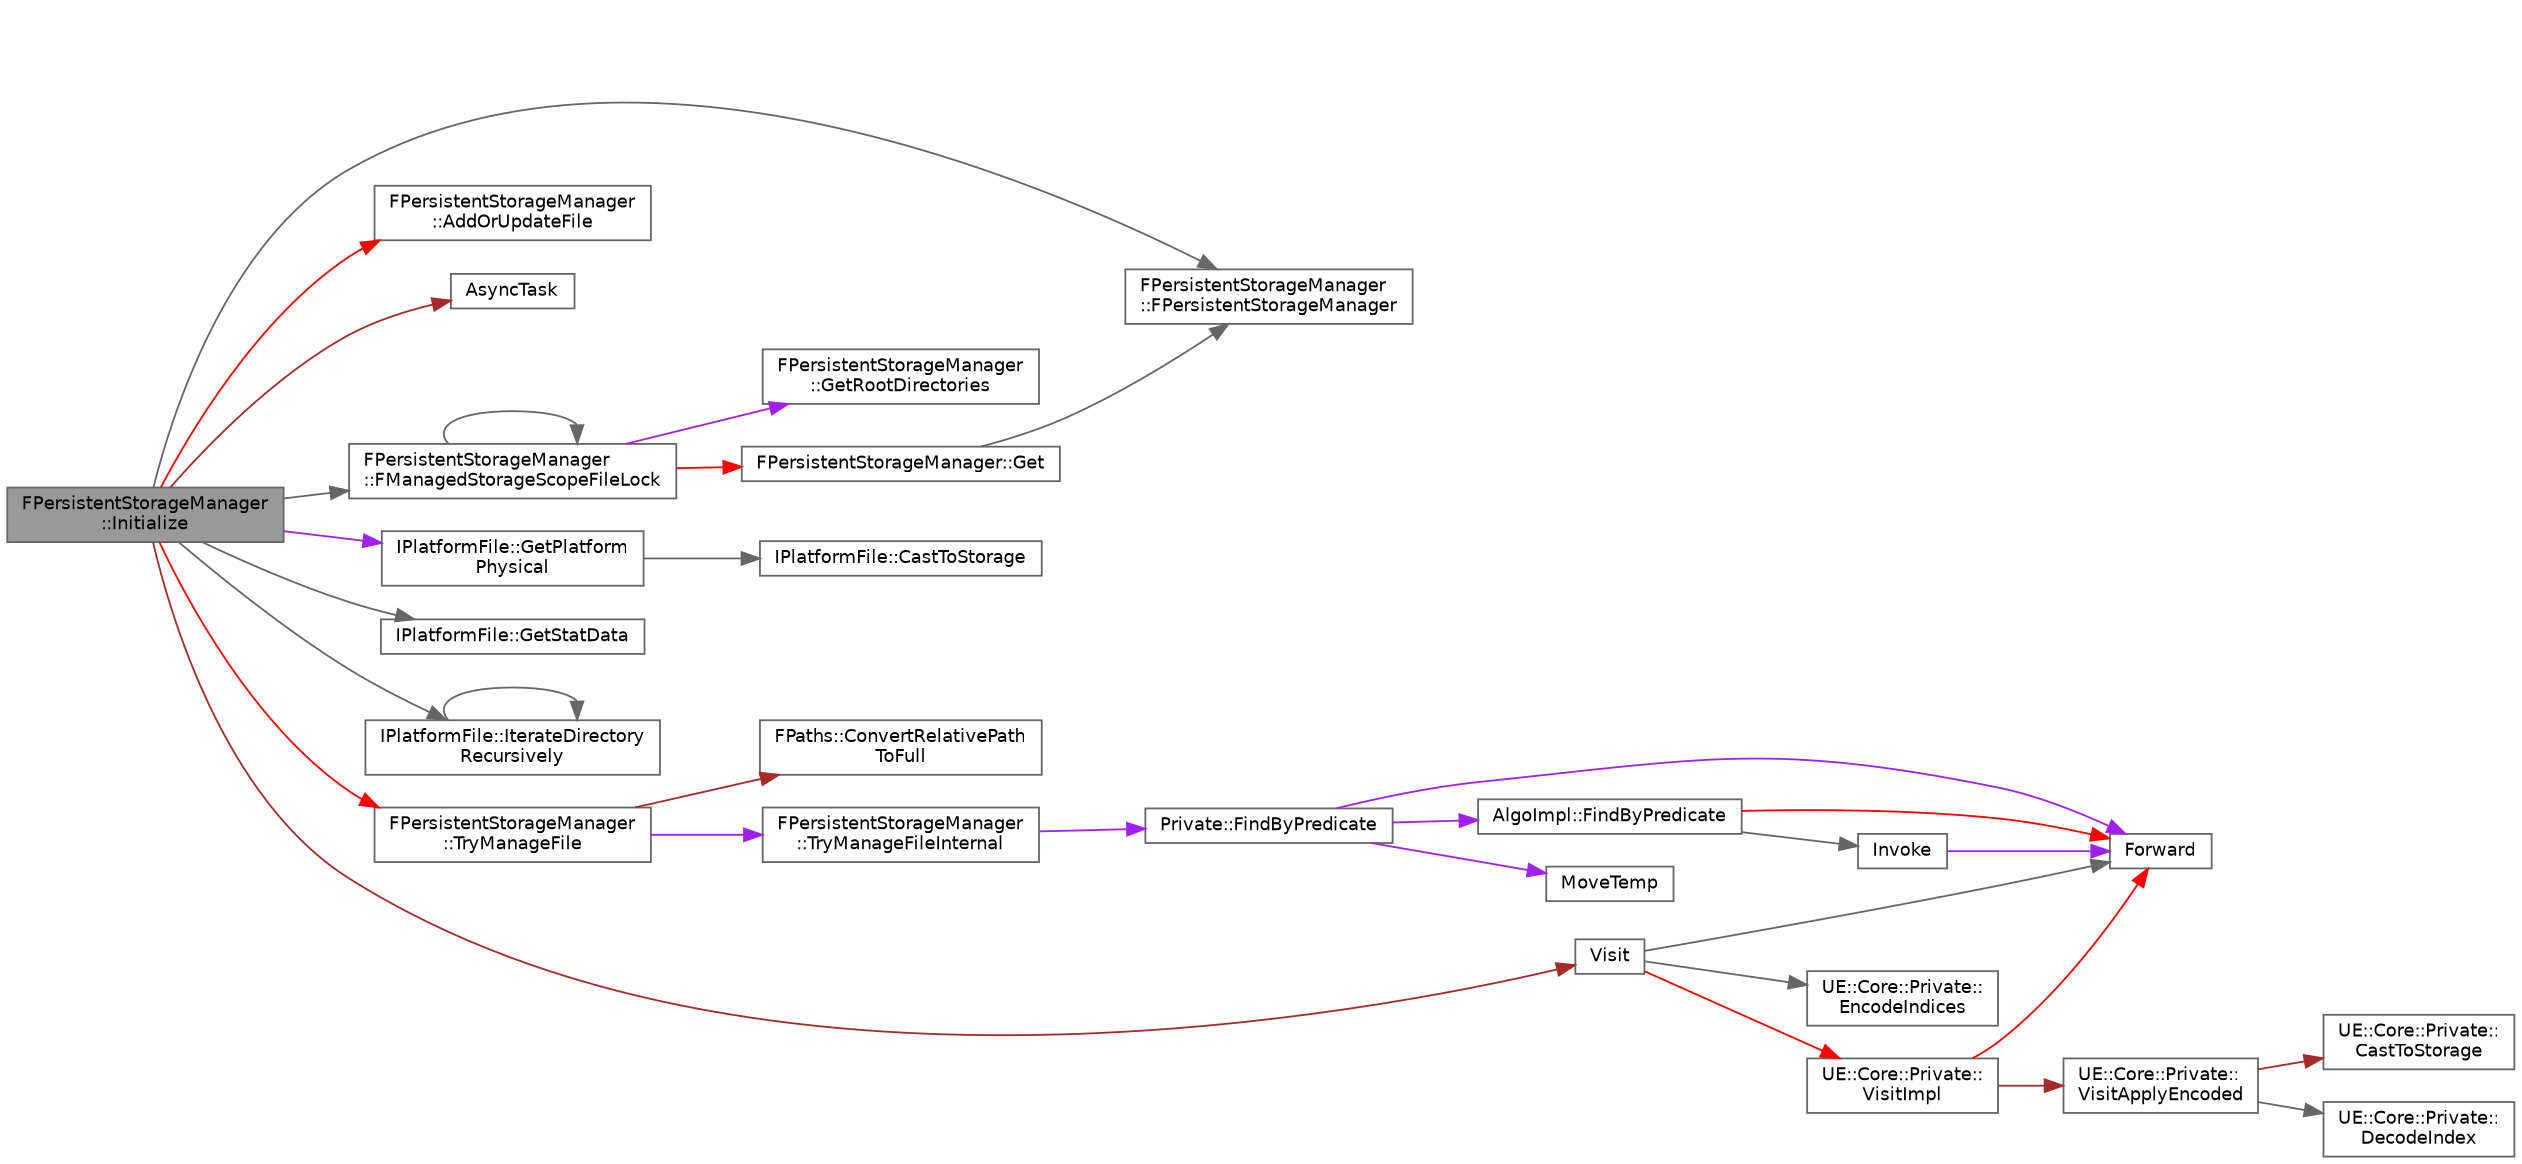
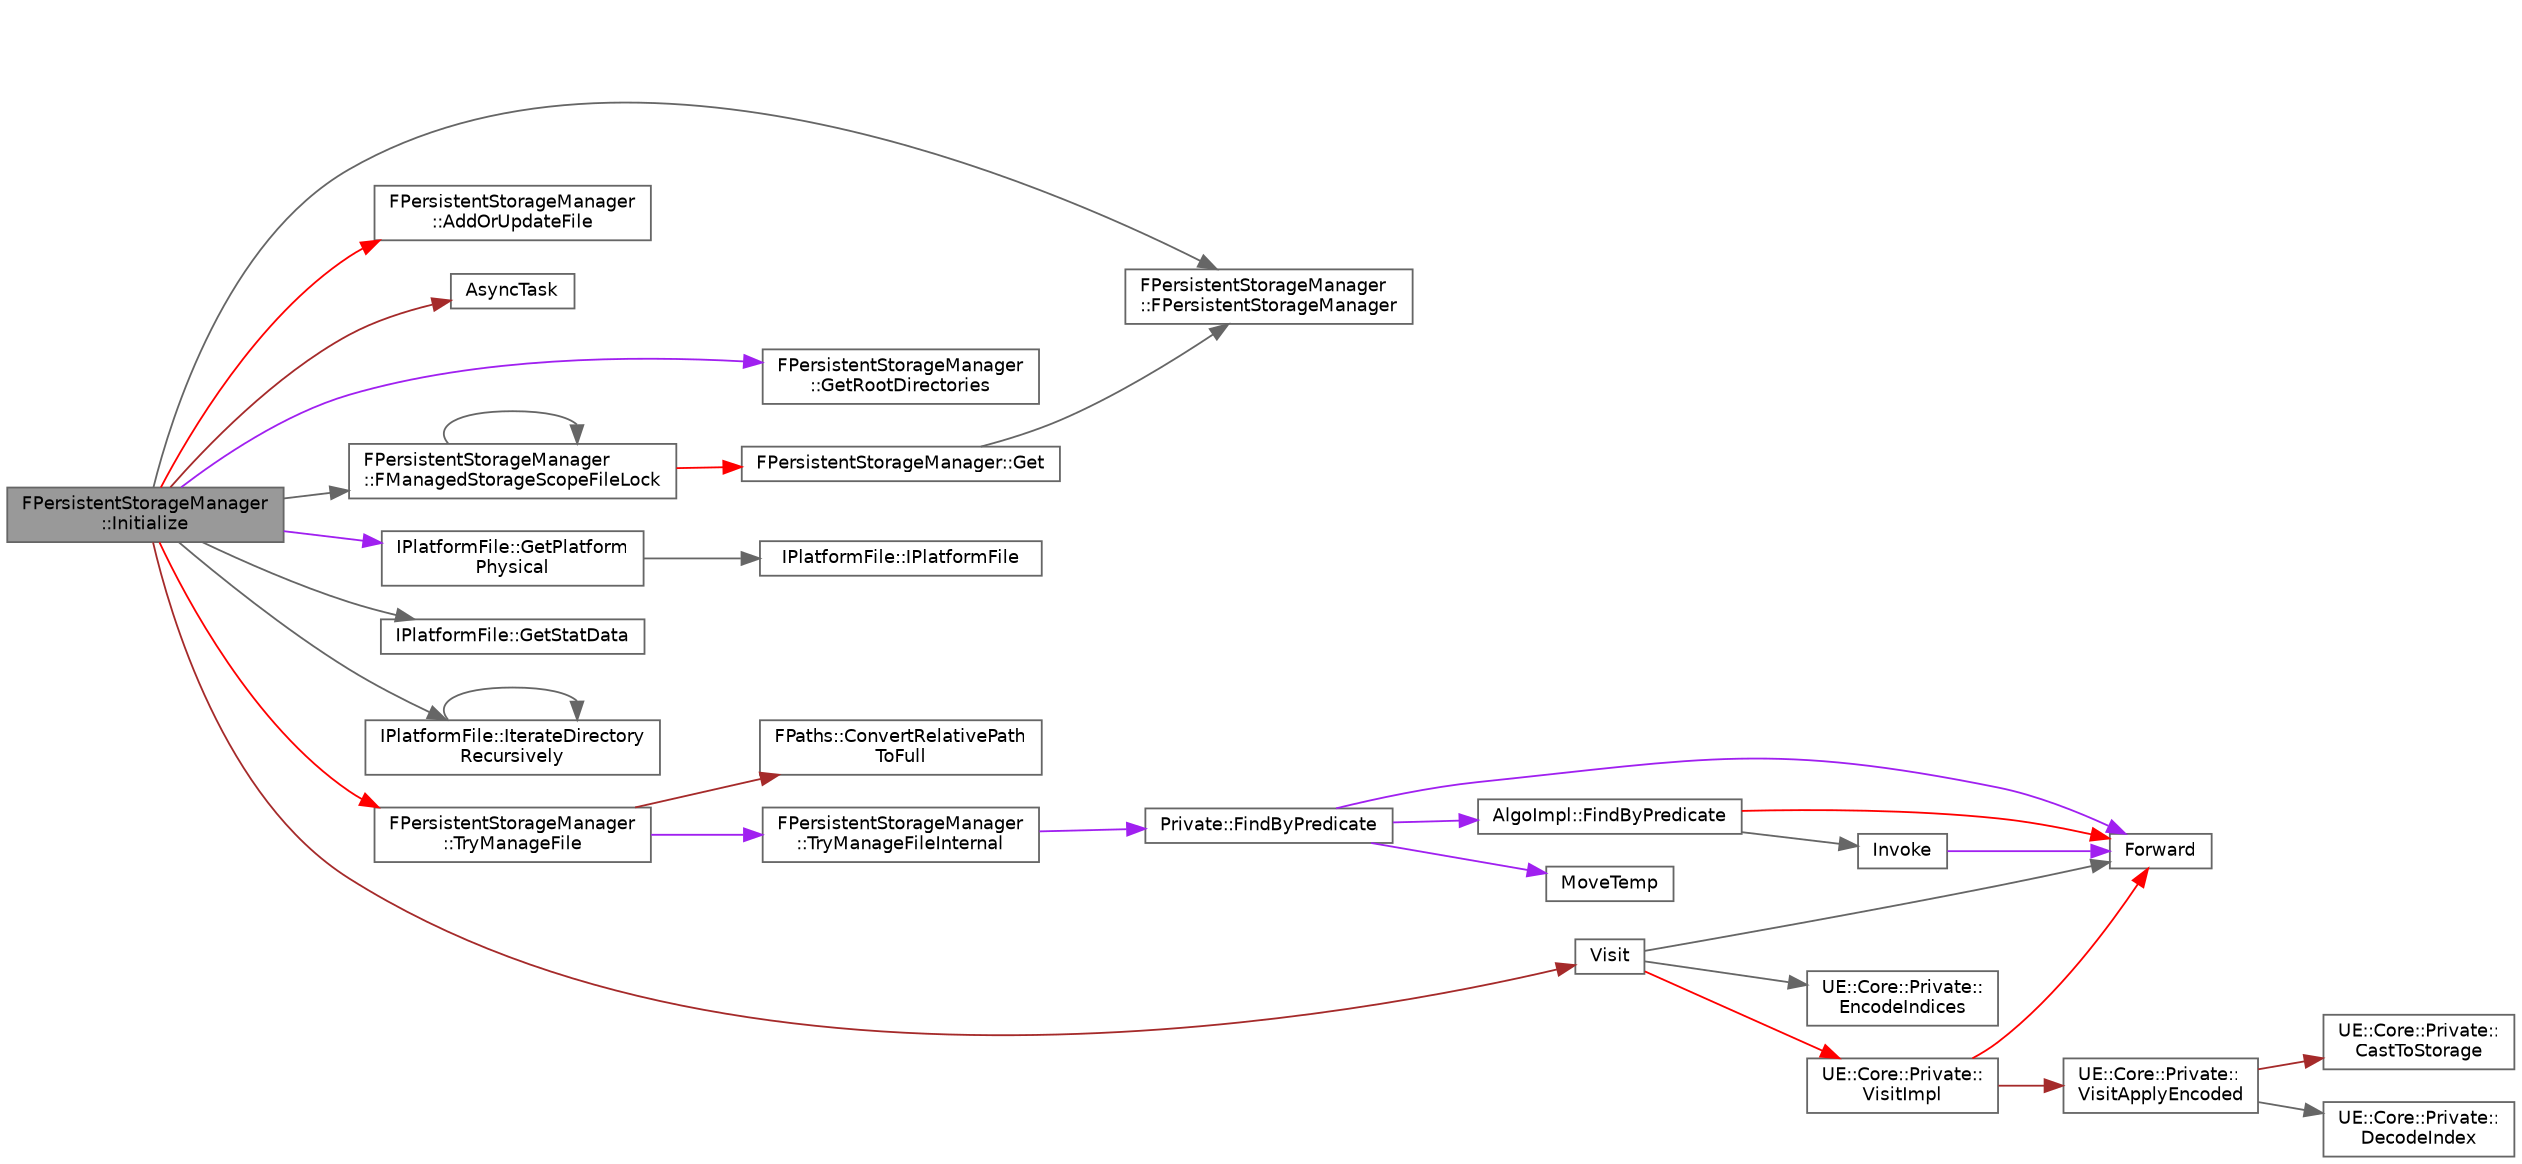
edge "FPersistentStorageManager ::FManagedStorageScopeFileLock" -> "FPersistentStorageManager ::GetRootDirectories": now "FPersistentStorageManager ::Initialize" -> "FPersistentStorageManager ::GetRootDirectories"
node "IPlatformFile::CastToStorage": label "IPlatformFile::CastToStorage" -> "IPlatformFile::IPlatformFile"
